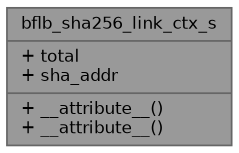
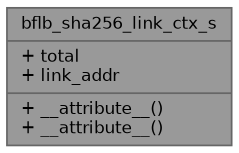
node "bflb_sha256_link_ctx_s": text "+ sha_addr" -> "+ link_addr"
